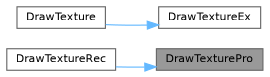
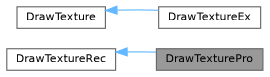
edge "DrawTexture" -> "DrawTextureEx": reversed
edge "DrawTextureRec" -> "DrawTexturePro": reversed
